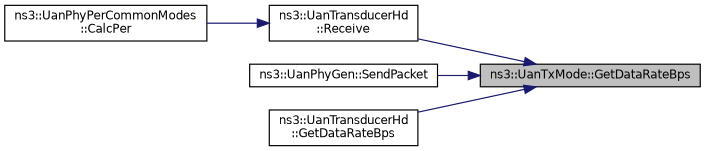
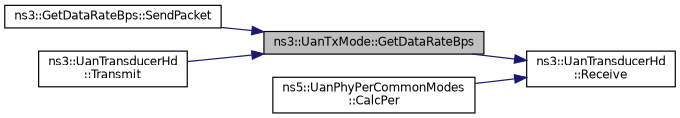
node "ns3::UanPhyPerCommonModes ::CalcPer": label "ns3::UanPhyPerCommonModes ::CalcPer" -> "ns5::UanPhyPerCommonModes ::CalcPer"
edge "ns3::UanTransducerHd ::Receive" -> "ns3::UanTxMode::GetDataRateBps": reversed
node "ns3::UanPhyGen::SendPacket": label "ns3::UanPhyGen::SendPacket" -> "ns3::GetDataRateBps::SendPacket"
node "ns3::UanTransducerHd ::GetDataRateBps": label "ns3::UanTransducerHd ::GetDataRateBps" -> "ns3::UanTransducerHd ::Transmit"
